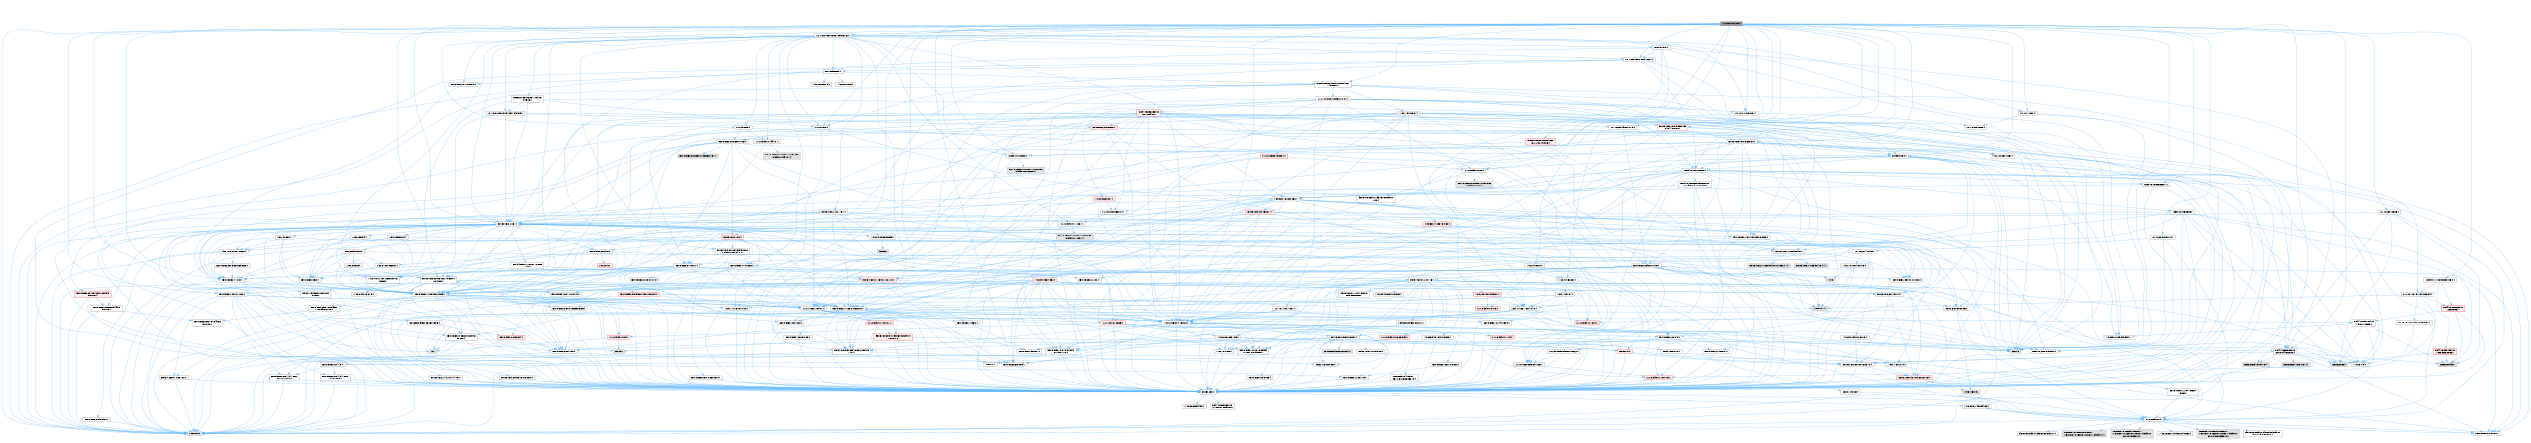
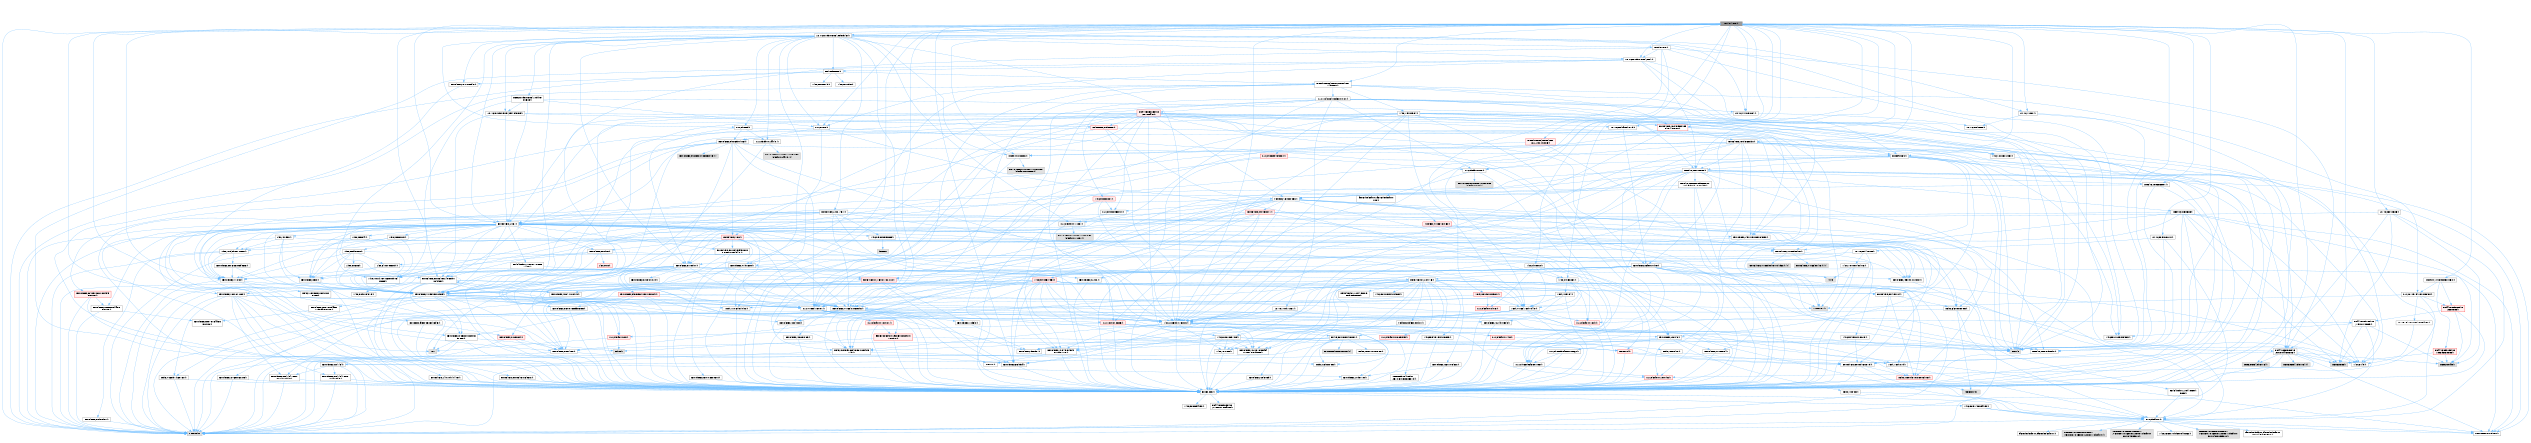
node "MonotonicTime.h": label "MonotonicTime.h" -> "TaskPrivate.h"
node "Templates/IsUECoreType.h": added
node "initializer_list": label "initializer_list" -> "iterator_list"
